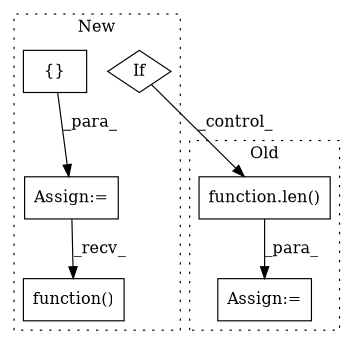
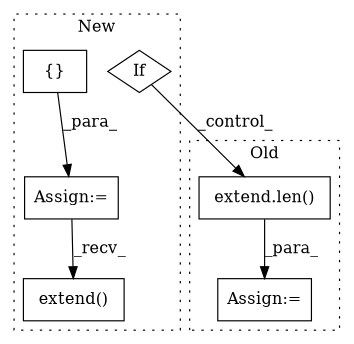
node "function.len()": label "function.len()" -> "extend.len()"
node "function()": label "function()" -> "extend()"
